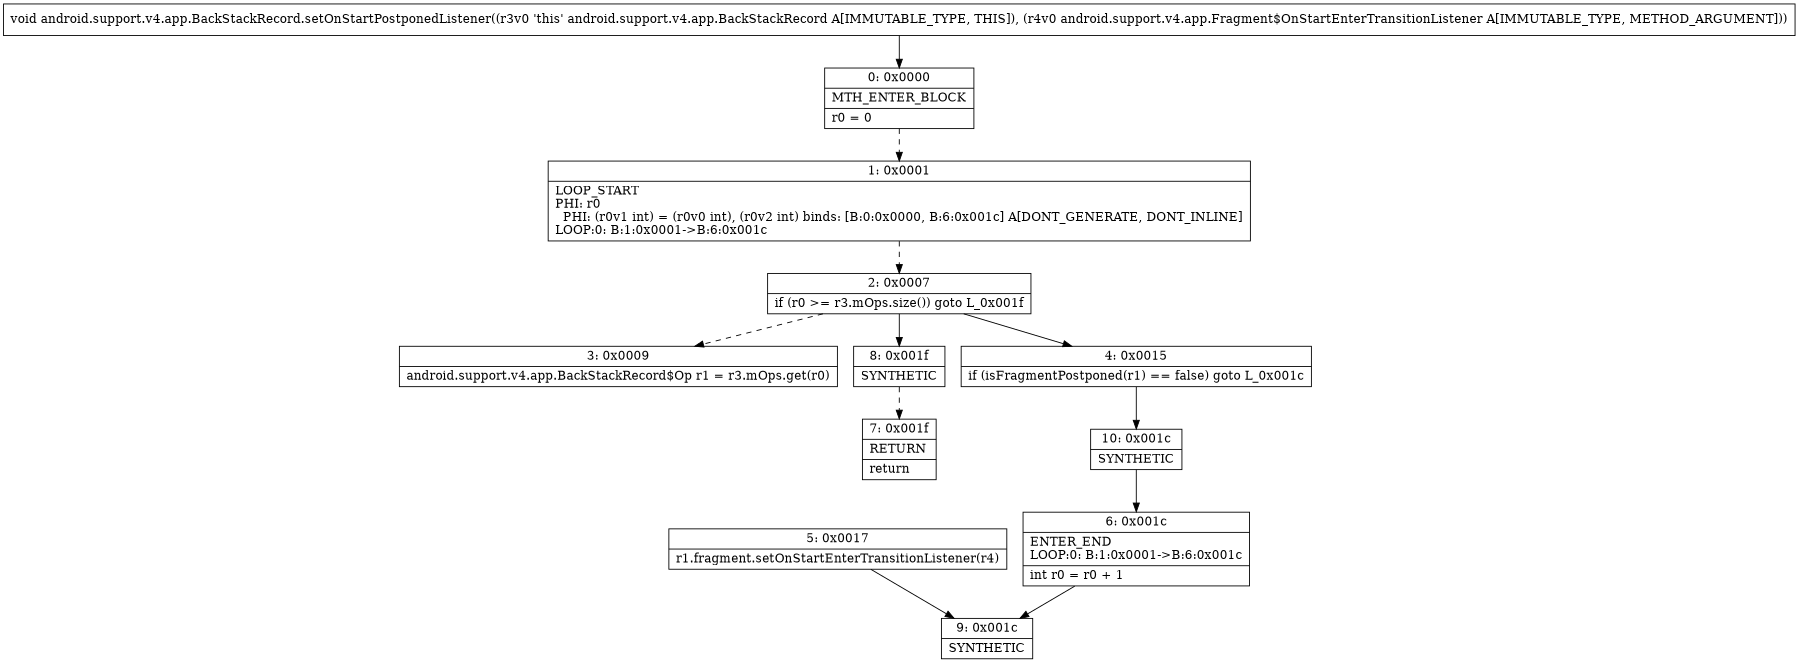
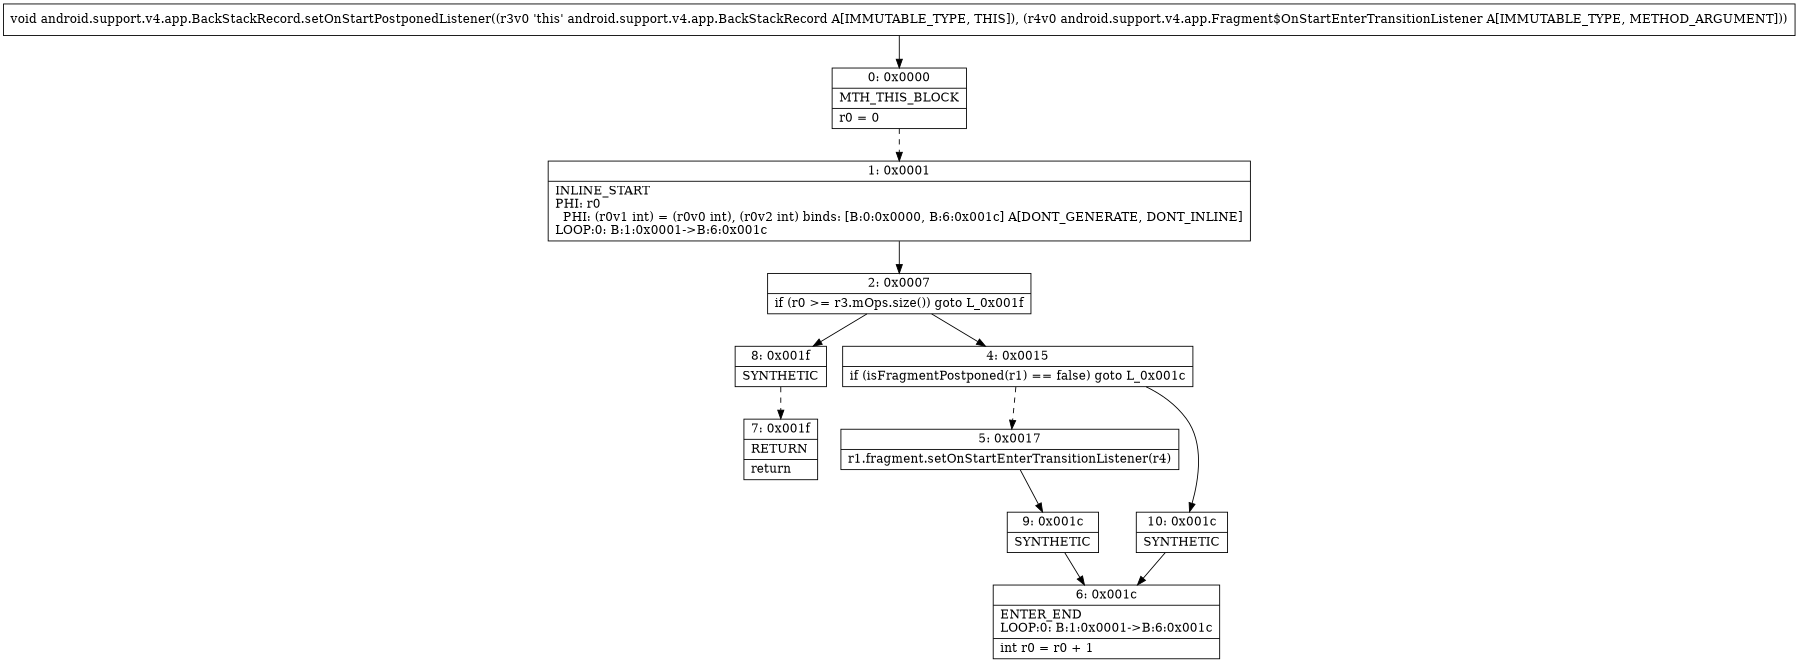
node "0: 0x0000": text "MTH_ENTER_BLOCK" -> "MTH_THIS_BLOCK"
node "1: 0x0001": text "LOOP_START" -> "INLINE_START"
edge "1: 0x0001" -> "2: 0x0007": style dashed -> solid
node "3: 0x0009": removed
edge "4: 0x0015" -> "5: 0x0017": added
edge "6: 0x001c" -> "9: 0x001c": reversed
